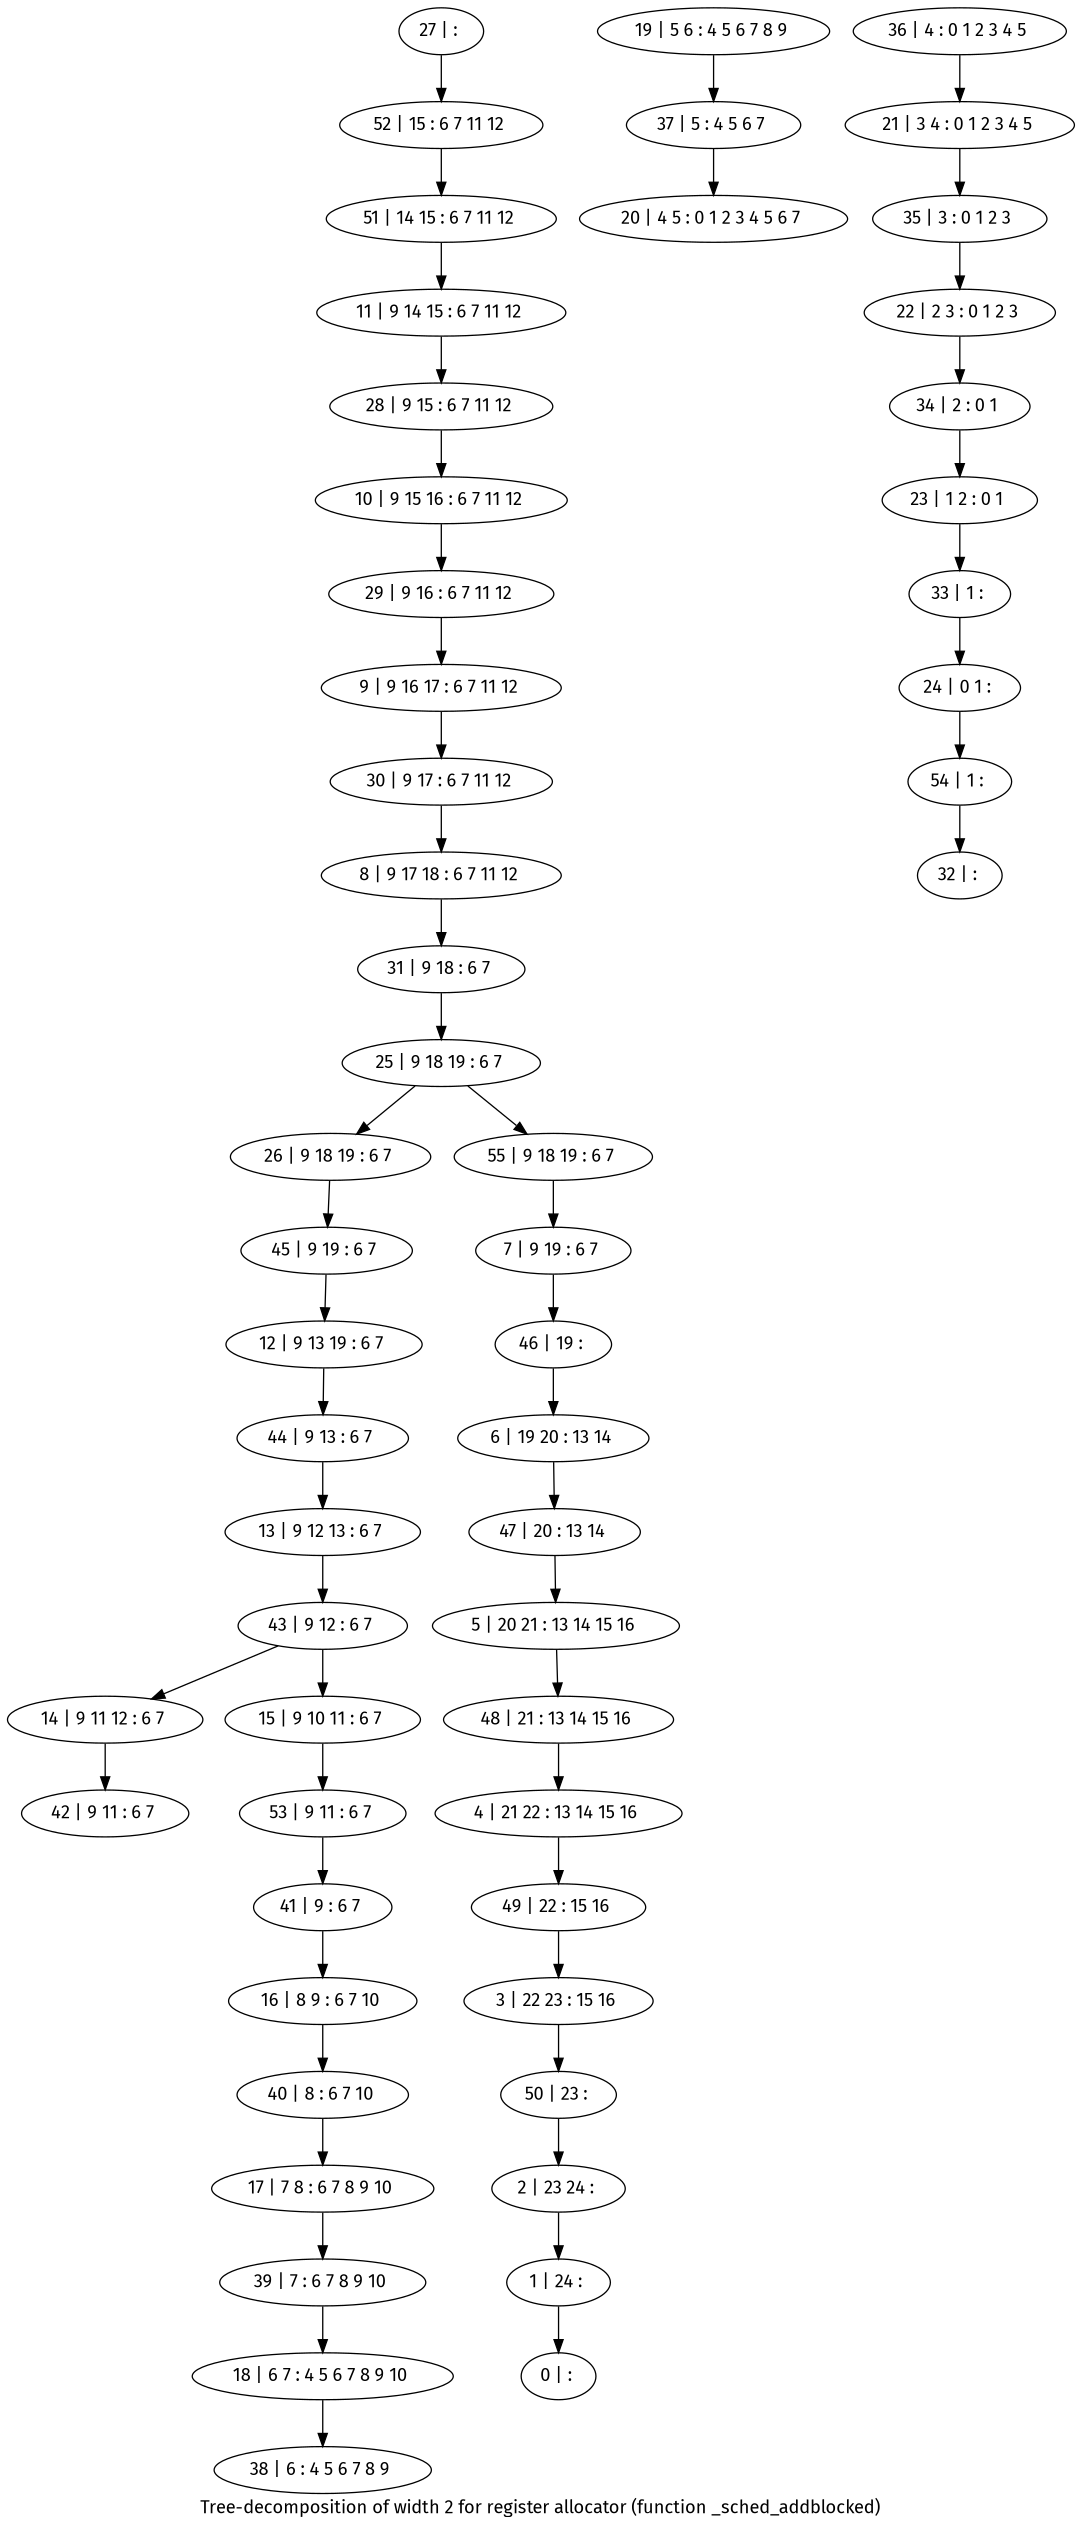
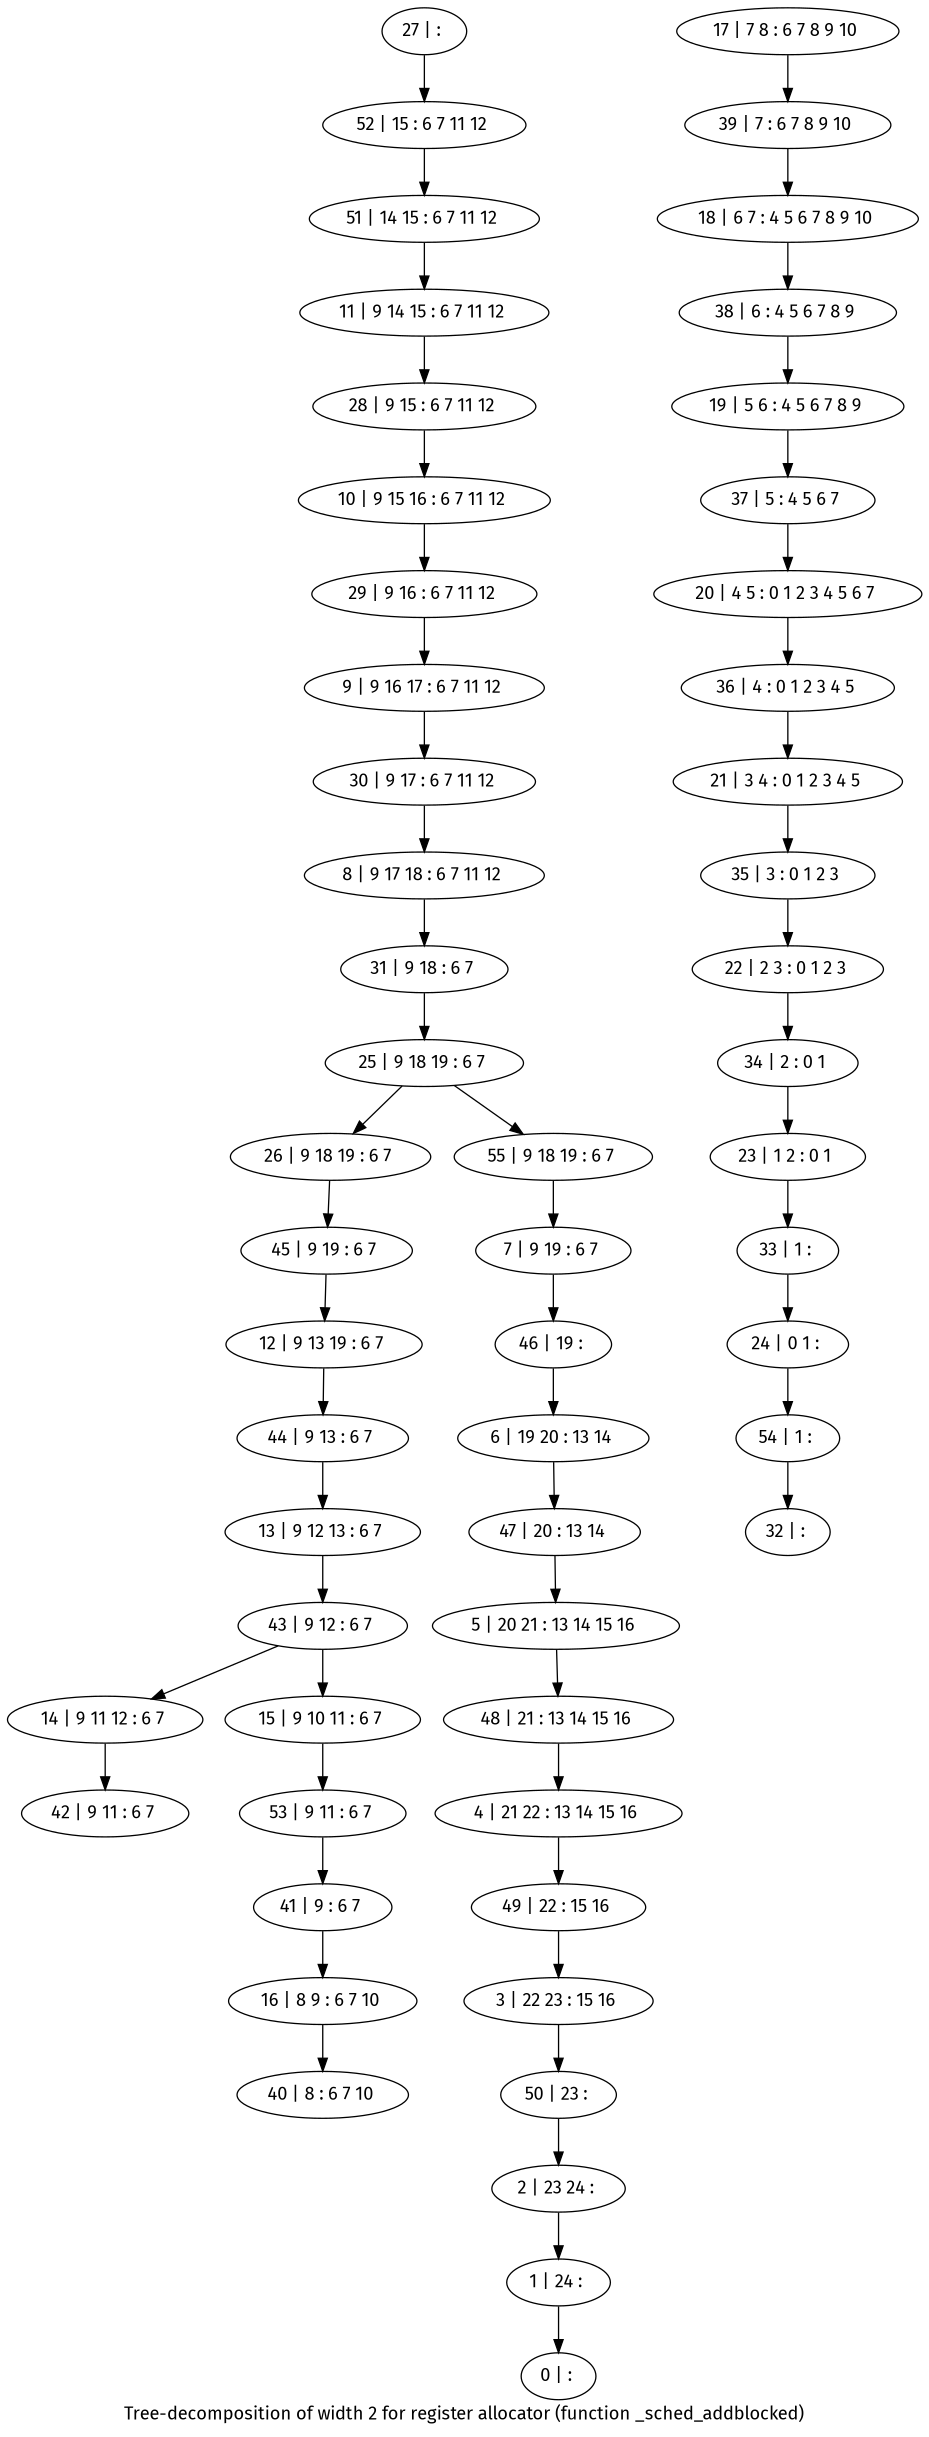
edge "38 | 6 : 4 5 6 7 8 9" -> "19 | 5 6 : 4 5 6 7 8 9": added
edge "20 | 4 5 : 0 1 2 3 4 5 6 7" -> "36 | 4 : 0 1 2 3 4 5": added
edge "40 | 8 : 6 7 10" -> "17 | 7 8 : 6 7 8 9 10": removed
